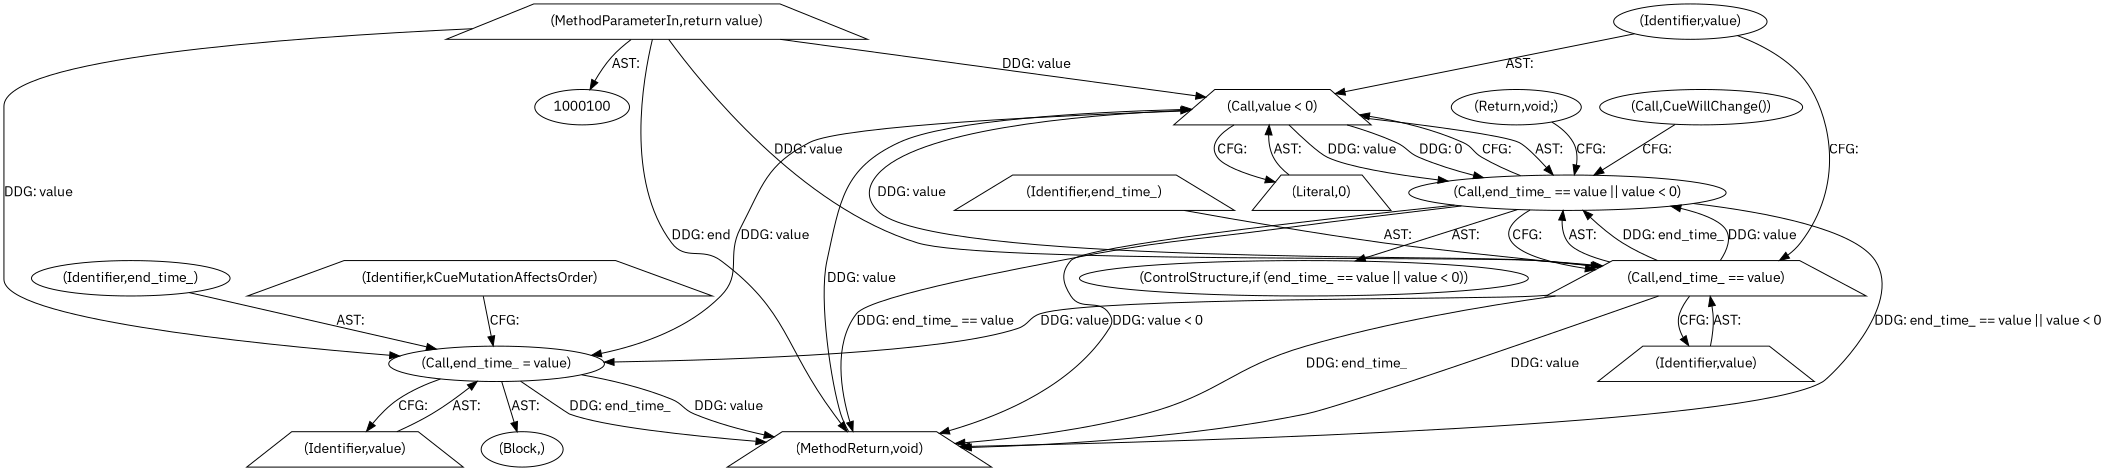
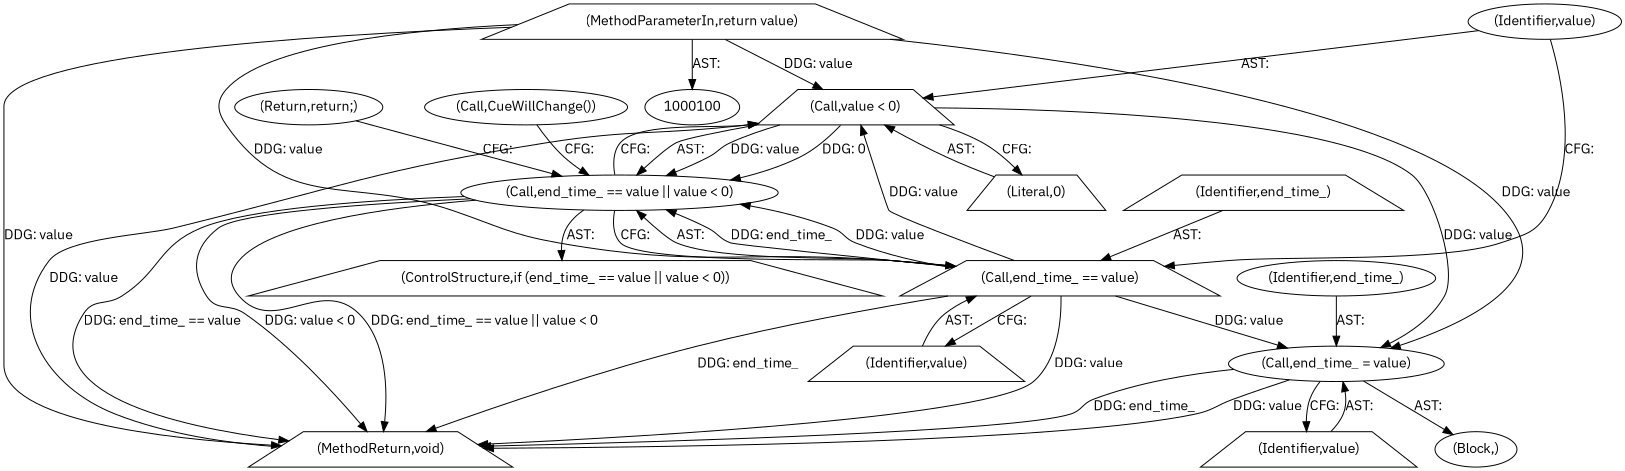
node "(Return,void;)": label "(Return,void;)" -> "(Return,return;)"
edge "(MethodParameterIn,return value)" -> "(MethodReturn,void)": label "DDG: end" -> "DDG: value"
node "(Identifier,kCueMutationAffectsOrder)": removed
node "(ControlStructure,if (end_time_ == value || value < 0))": shape ellipse -> trapezium
